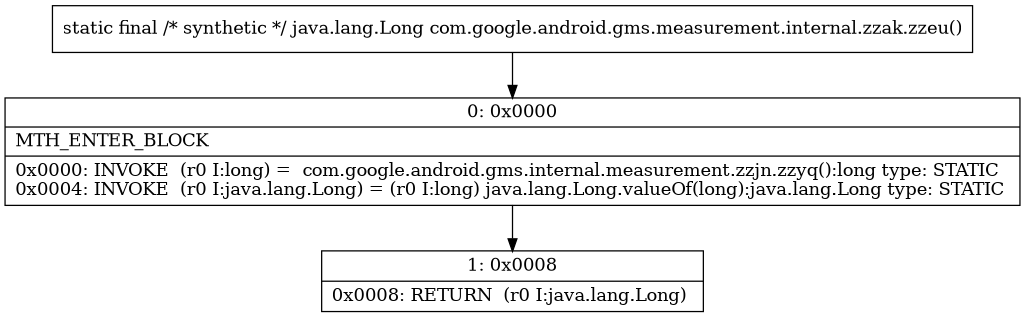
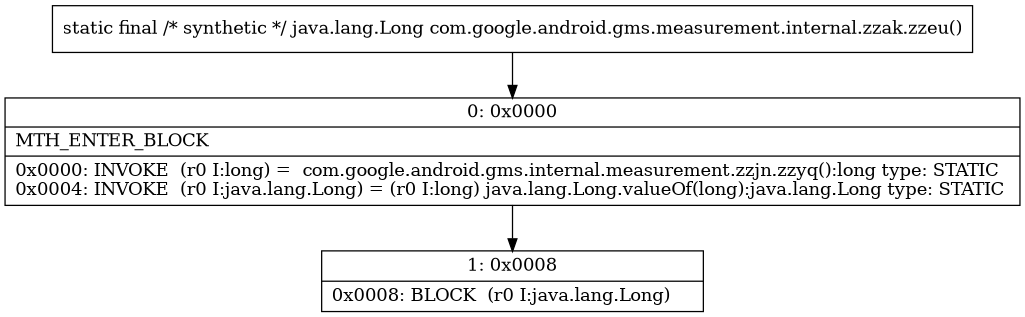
node "1: 0x0008": text "0x0008: RETURN  (r0 I:java.lang.Long)" -> "0x0008: BLOCK  (r0 I:java.lang.Long)"
